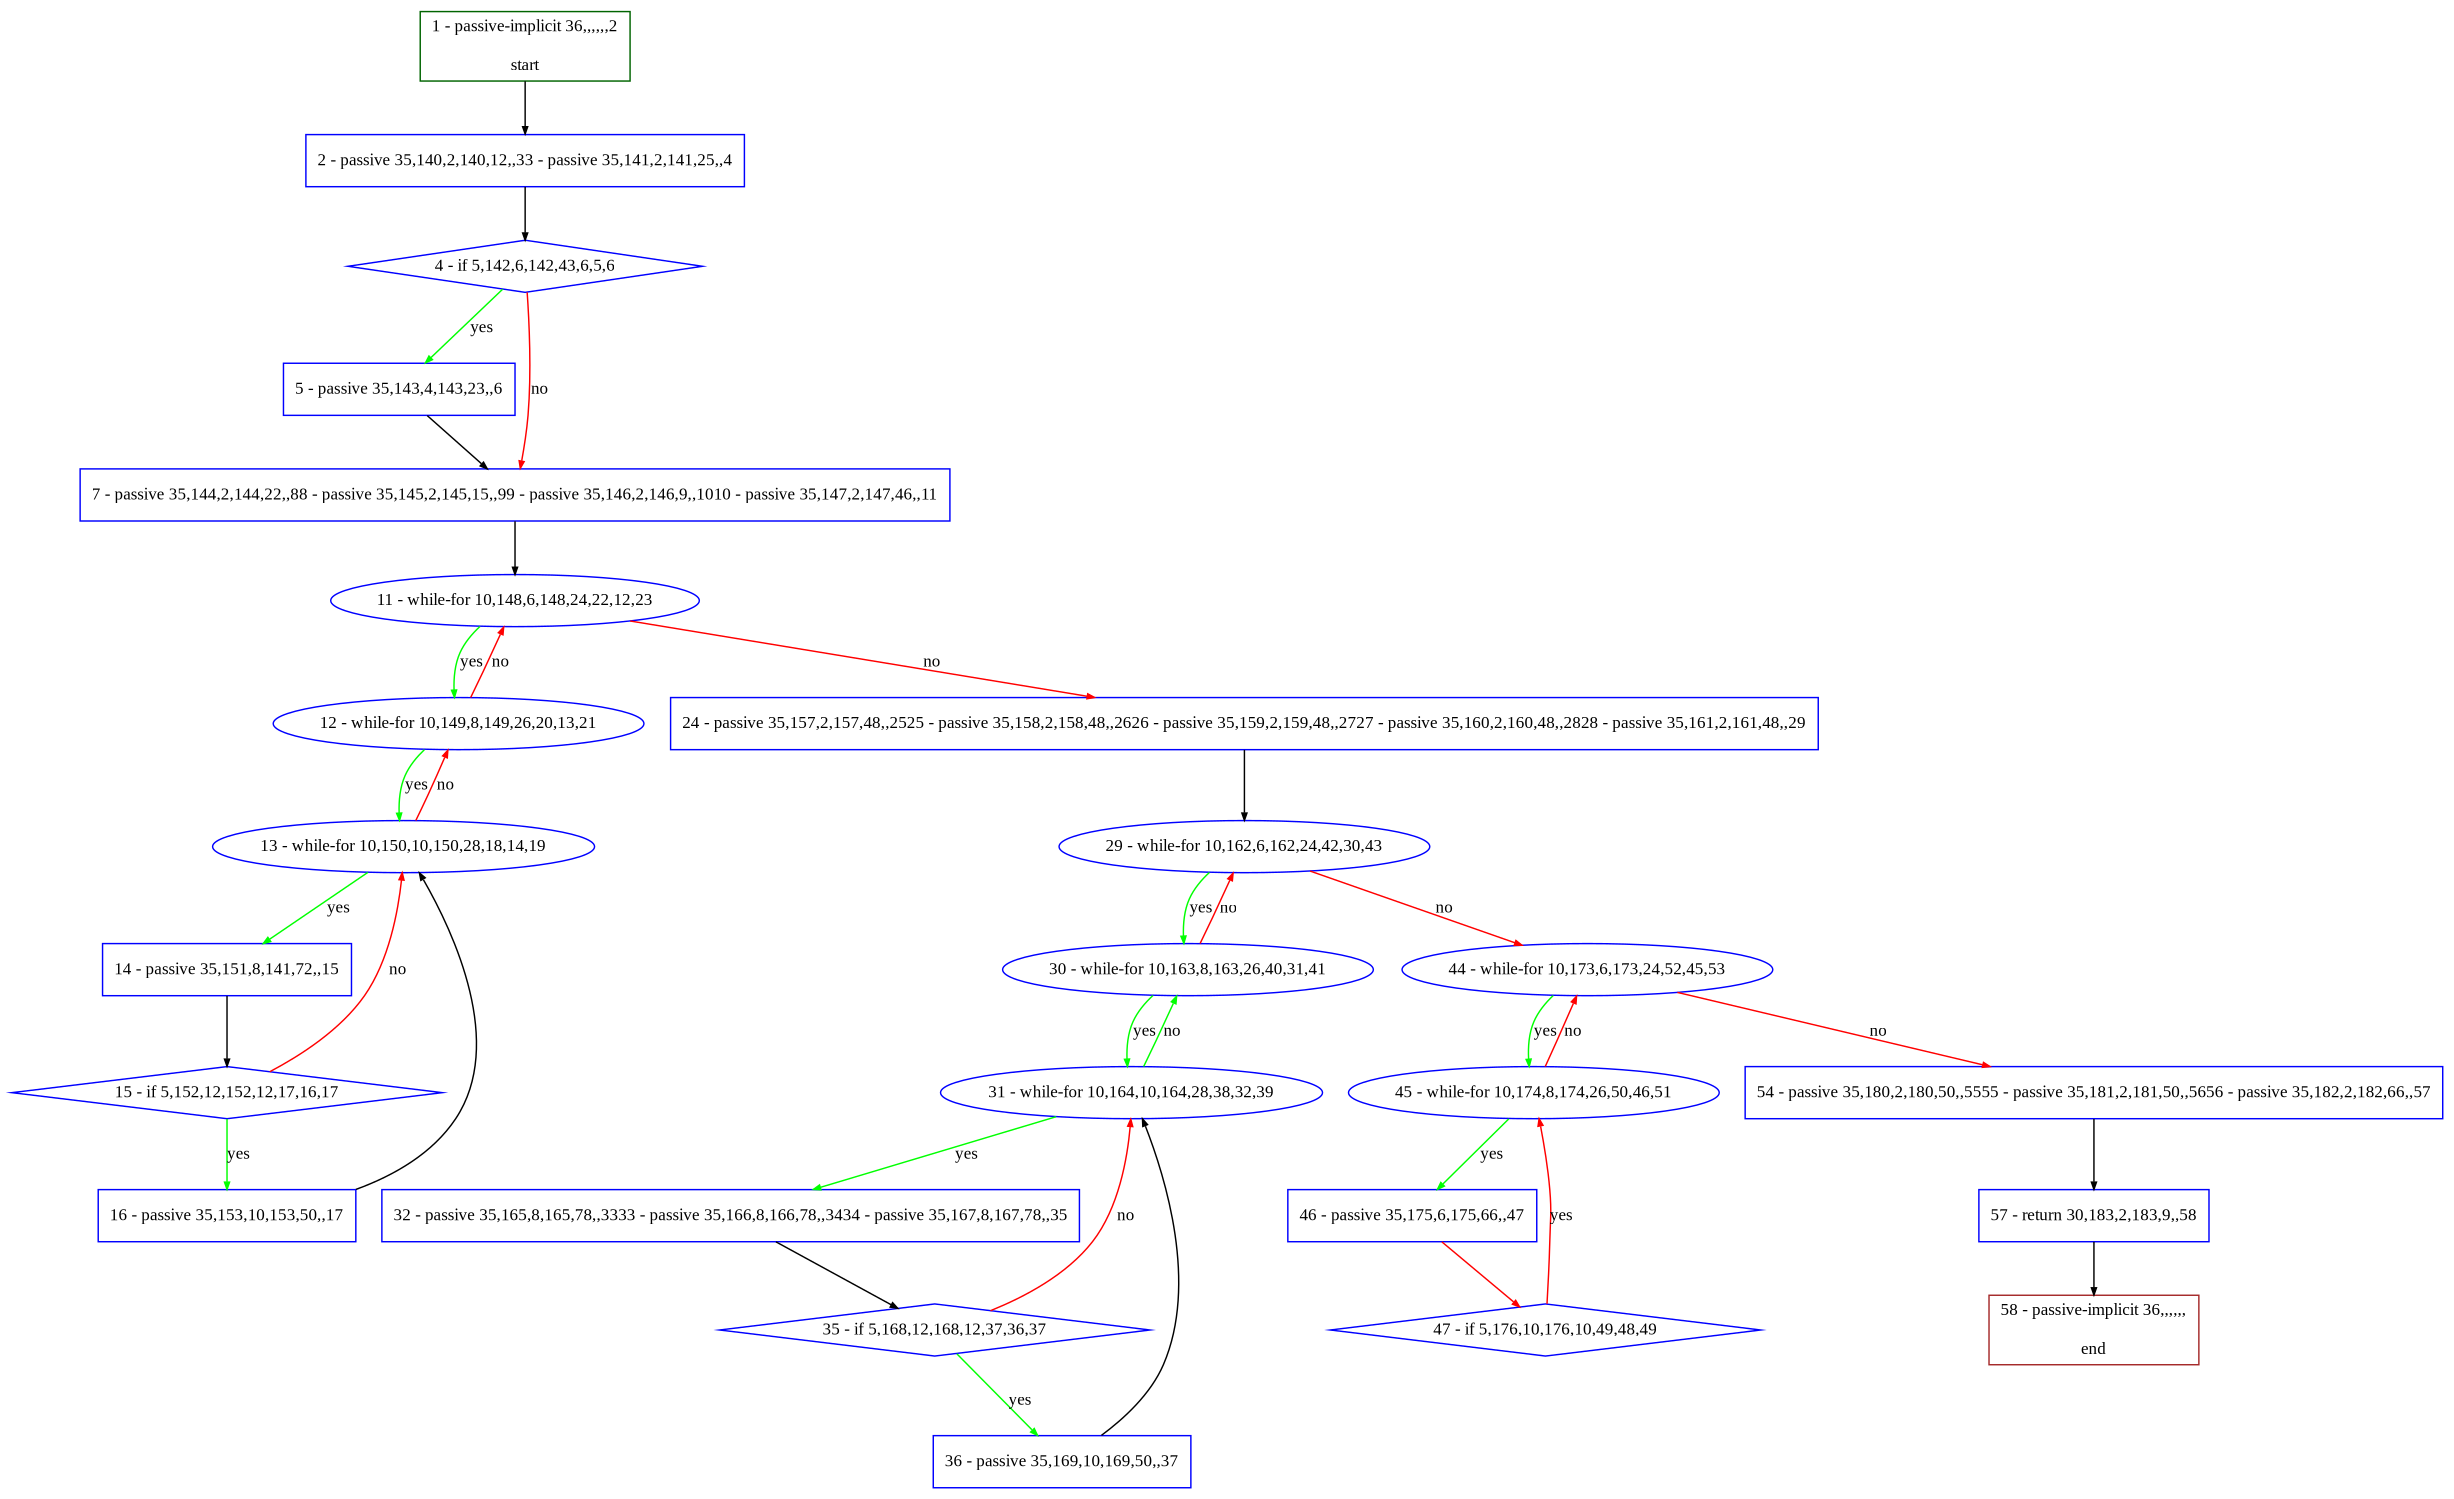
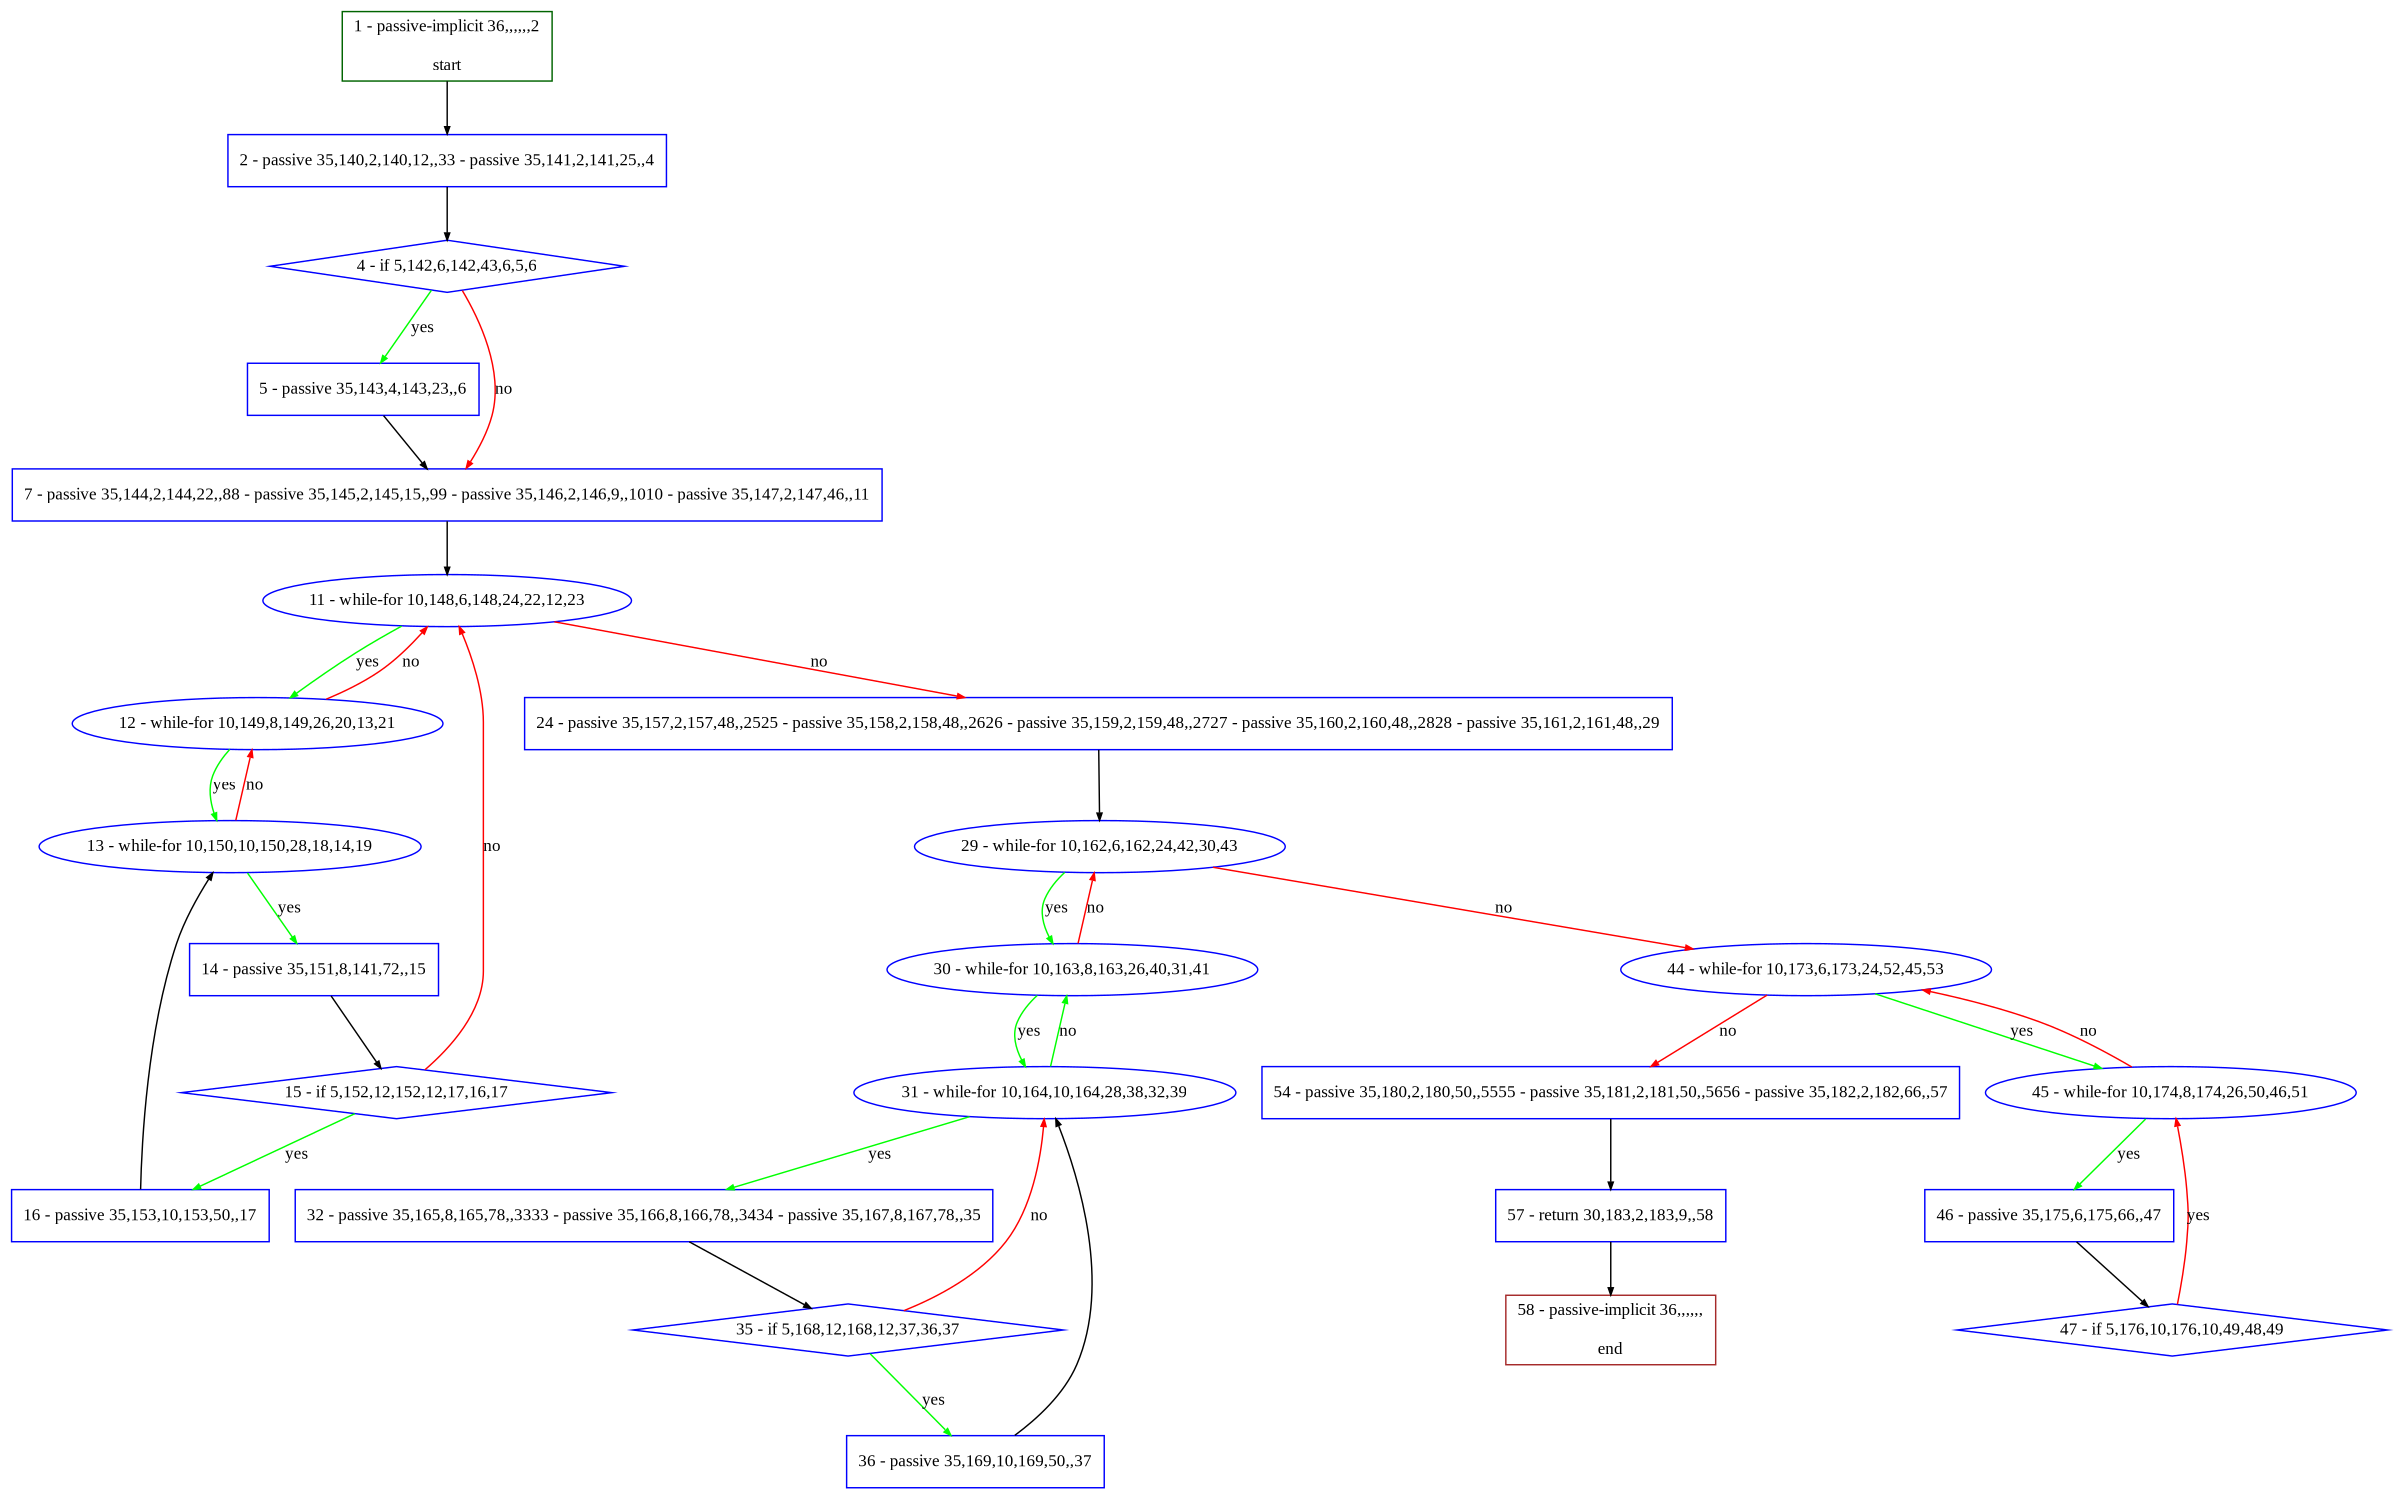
edge "15 - if 5,152,12,152,12,17,16,17" -> "13 - while-for 10,150,10,150,28,18,14,19": now "15 - if 5,152,12,152,12,17,16,17" -> "11 - while-for 10,148,6,148,24,22,12,23"
edge "46 - passive 35,175,6,175,66,,47" -> "47 - if 5,176,10,176,10,49,48,49": color #ff0000 -> #000000
